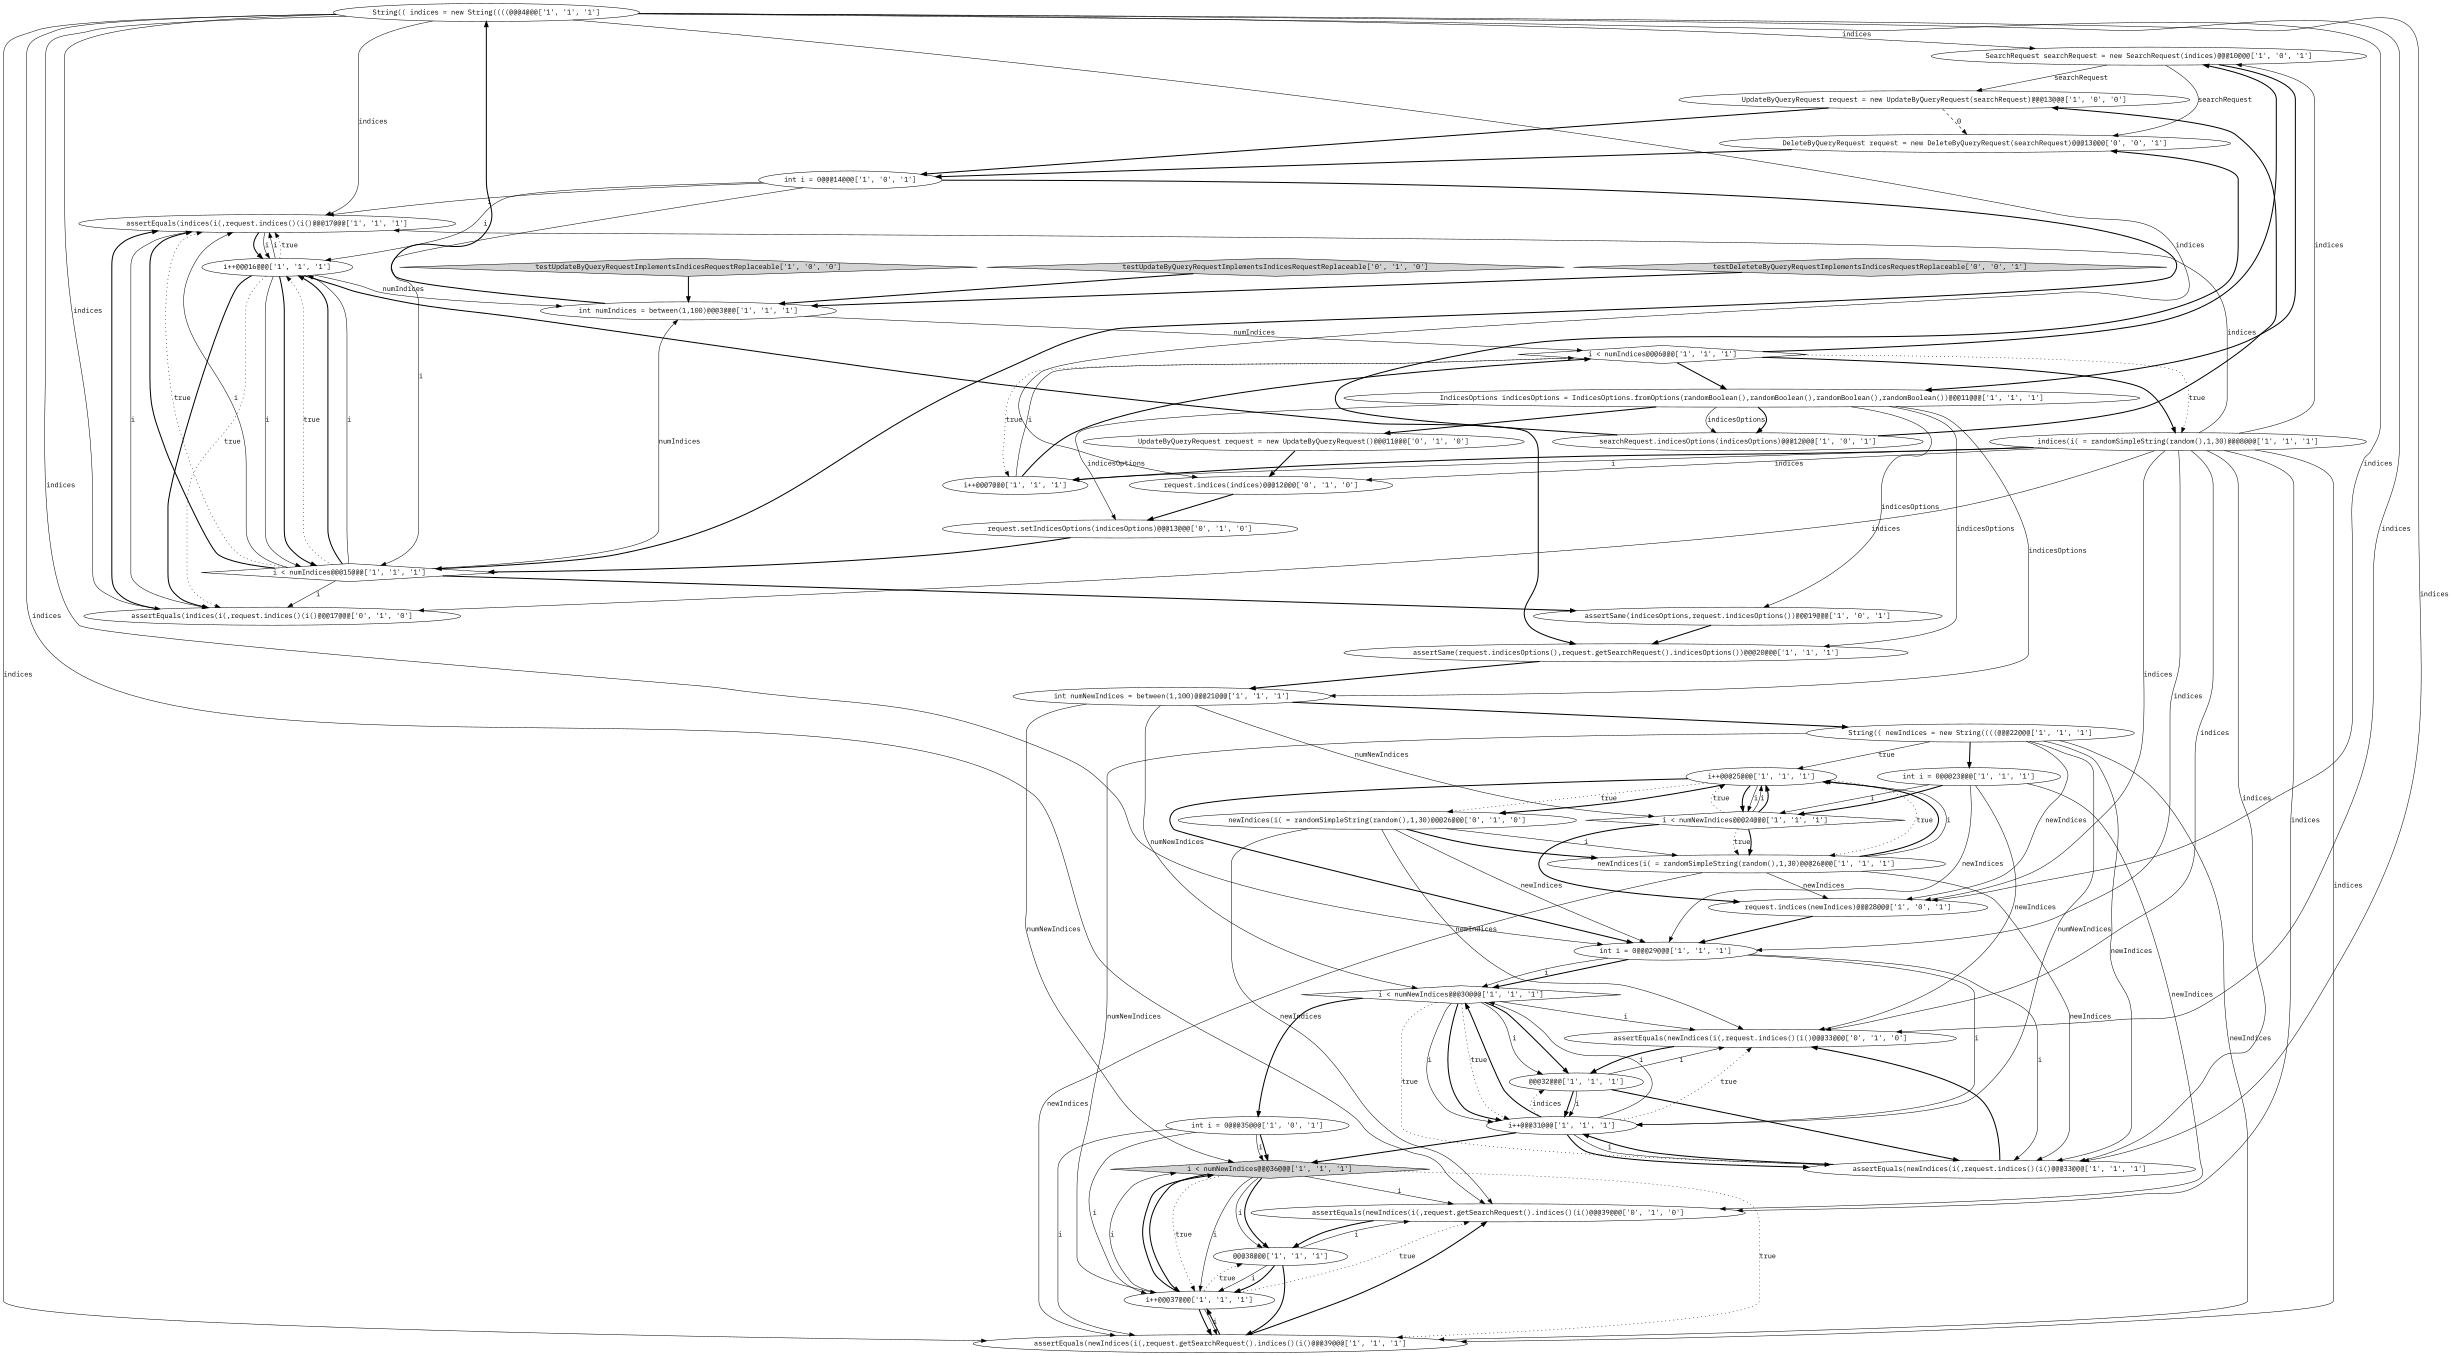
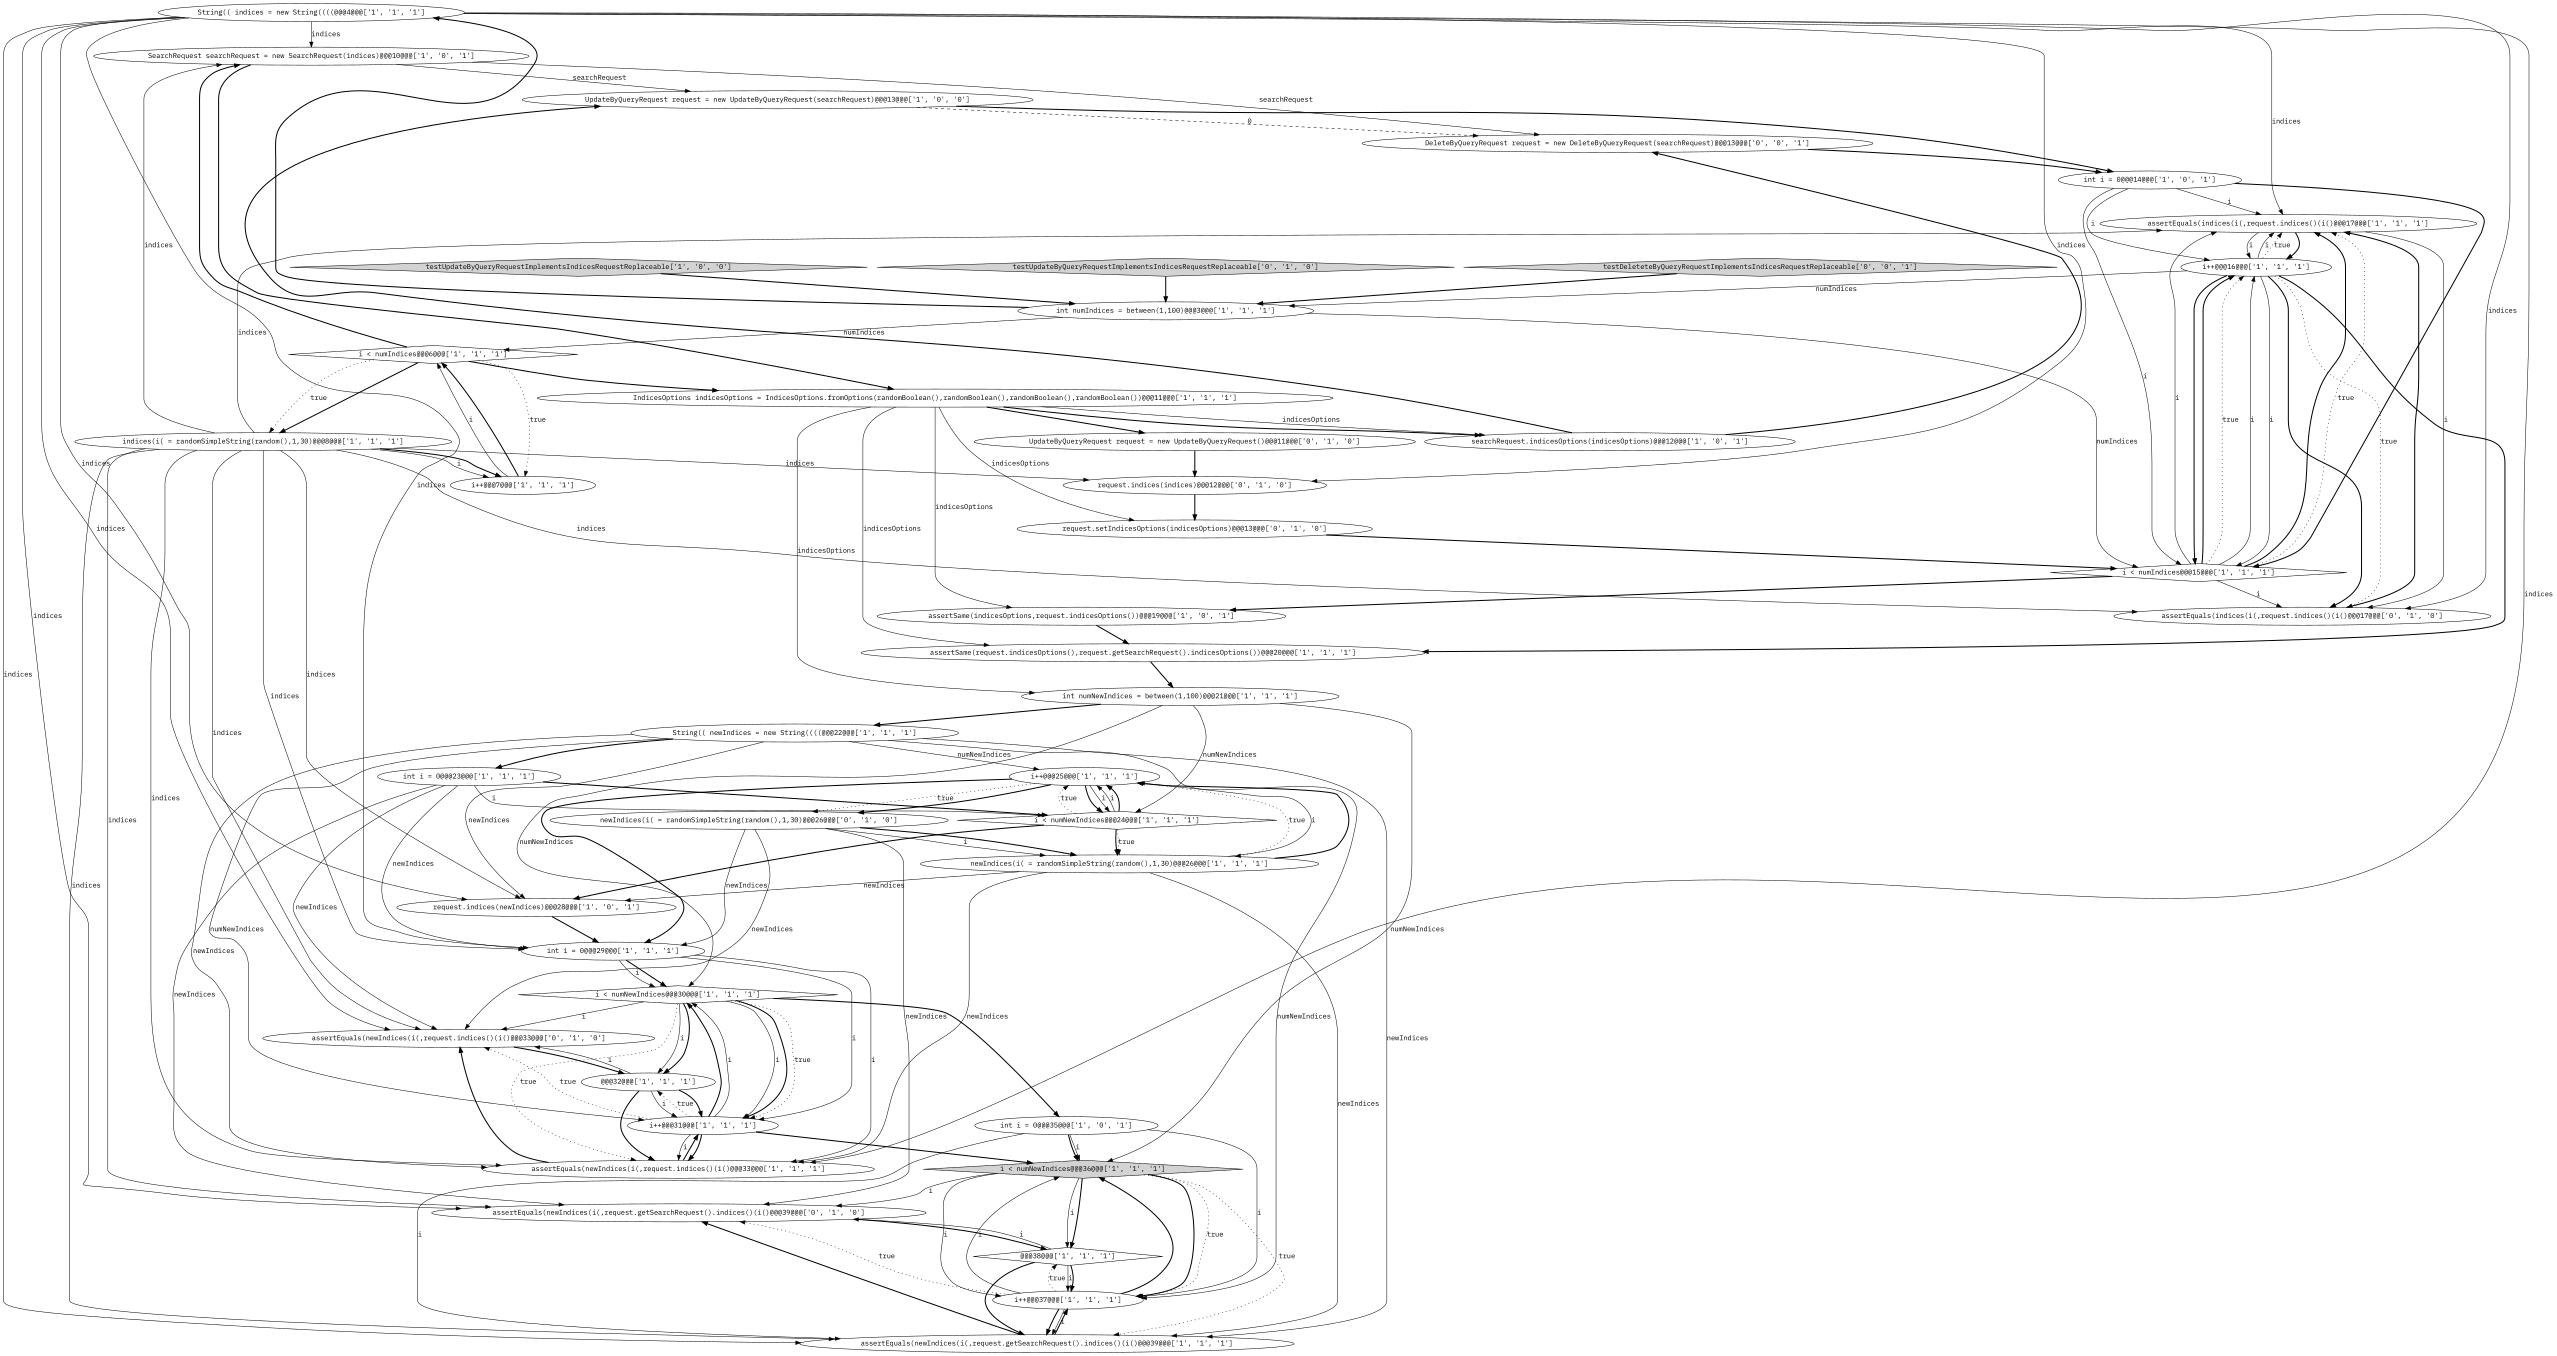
edge "i < numIndices@@@15@@@['1', '1', '1']" -> "int numIndices = between(1,100)@@@3@@@['1', '1', '1']": reversed
edge "String(( newIndices = new String((((@@@22@@@['1', '1', '1']" -> "i++@@@25@@@['1', '1', '1']": label "true" -> "numNewIndices"
edge "i++@@@31@@@['1', '1', '1']" -> "@@@32@@@['1', '1', '1']": label "indices" -> "true"
node "@@@38@@@['1', '1', '1']": shape ellipse -> diamond
